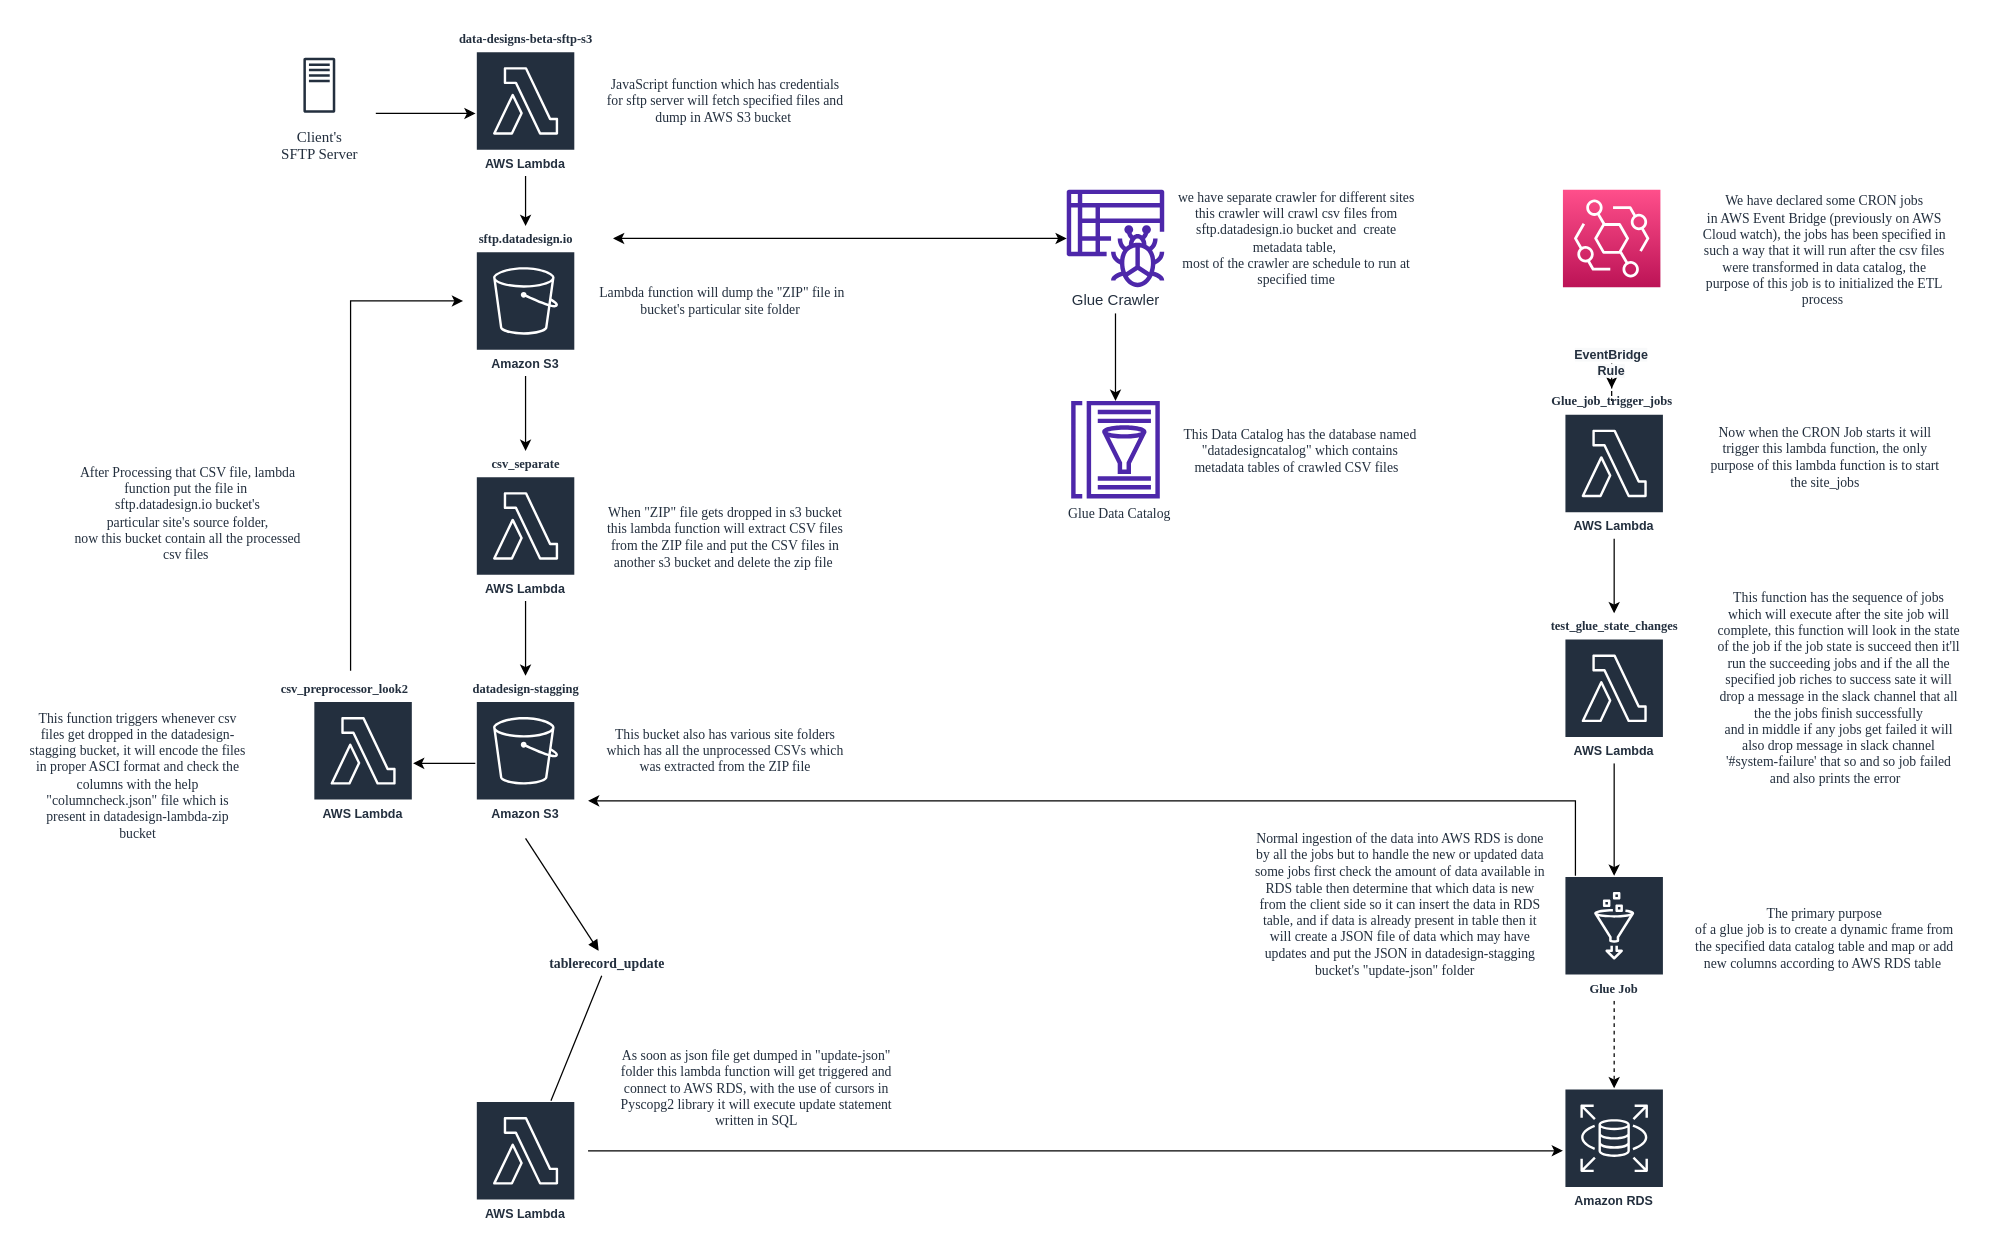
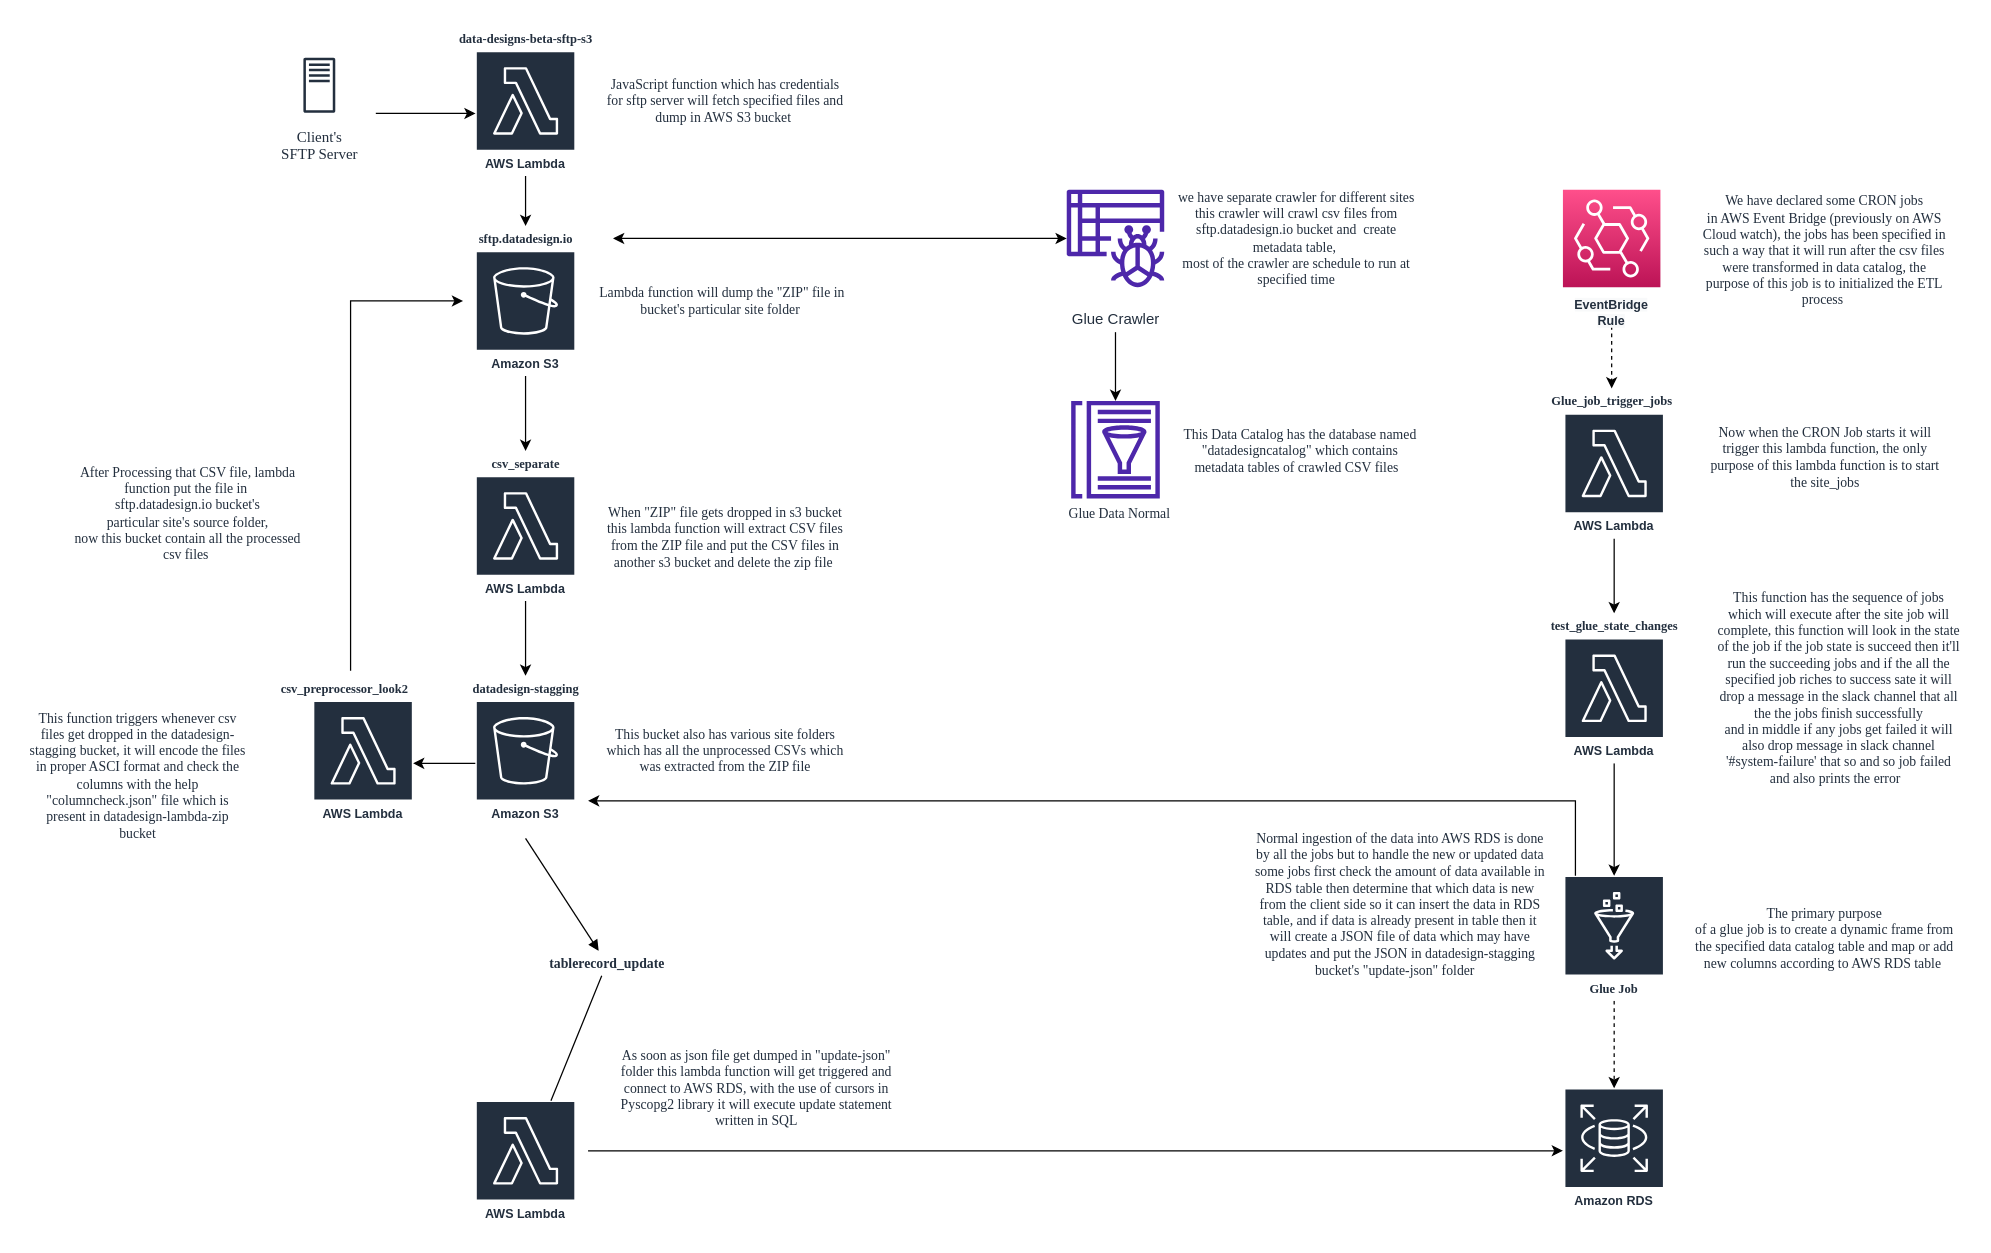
node "Glue Crawler": moved (1116, 301) -> (1116, 319)
node "EventBridge Rule": moved (1612, 357) -> (1612, 307)
node "Glue Data Catalog": label "Glue Data Catalog" -> "Glue Data Normal"
